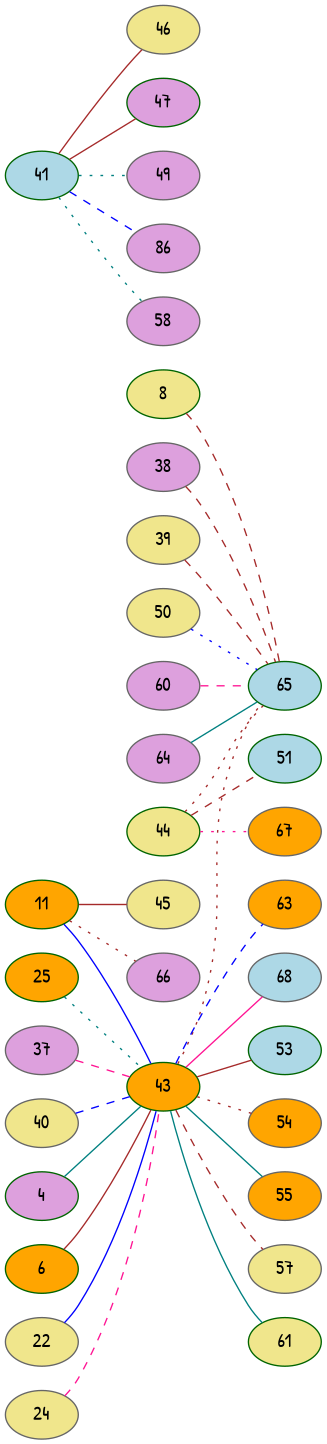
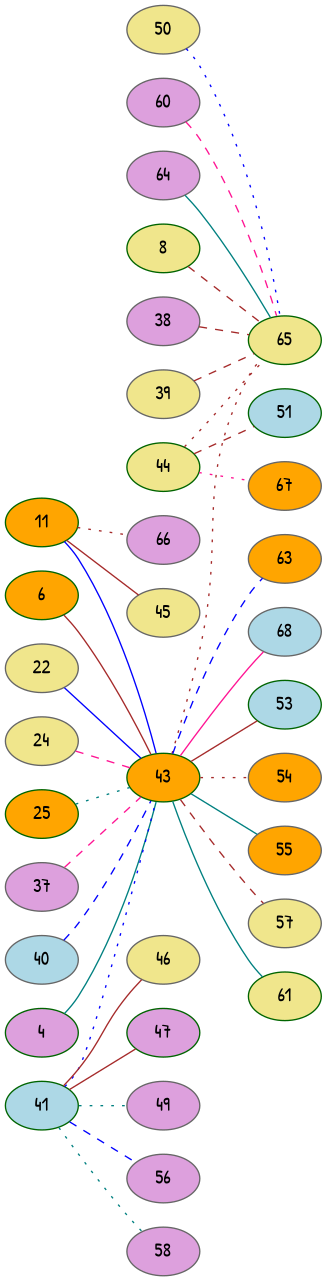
node "86": label "86" -> "56"
node "65": fillcolor lightblue -> khaki
edge "43" -- "41": added
node "40": fillcolor khaki -> lightblue
